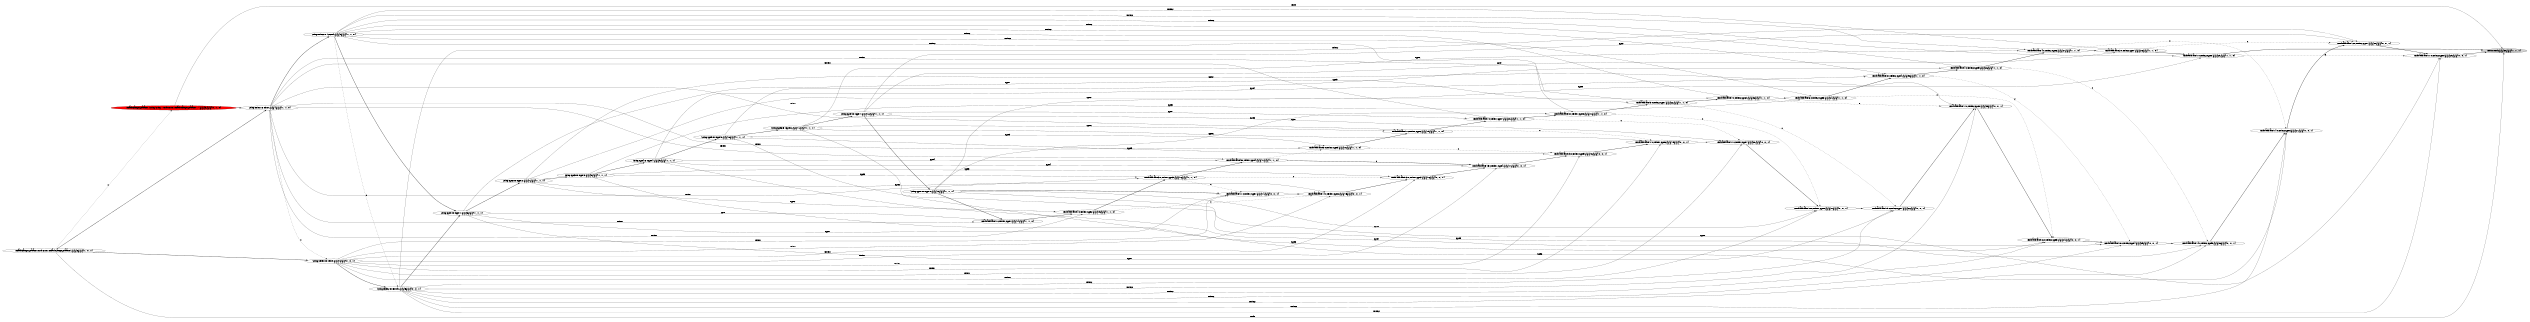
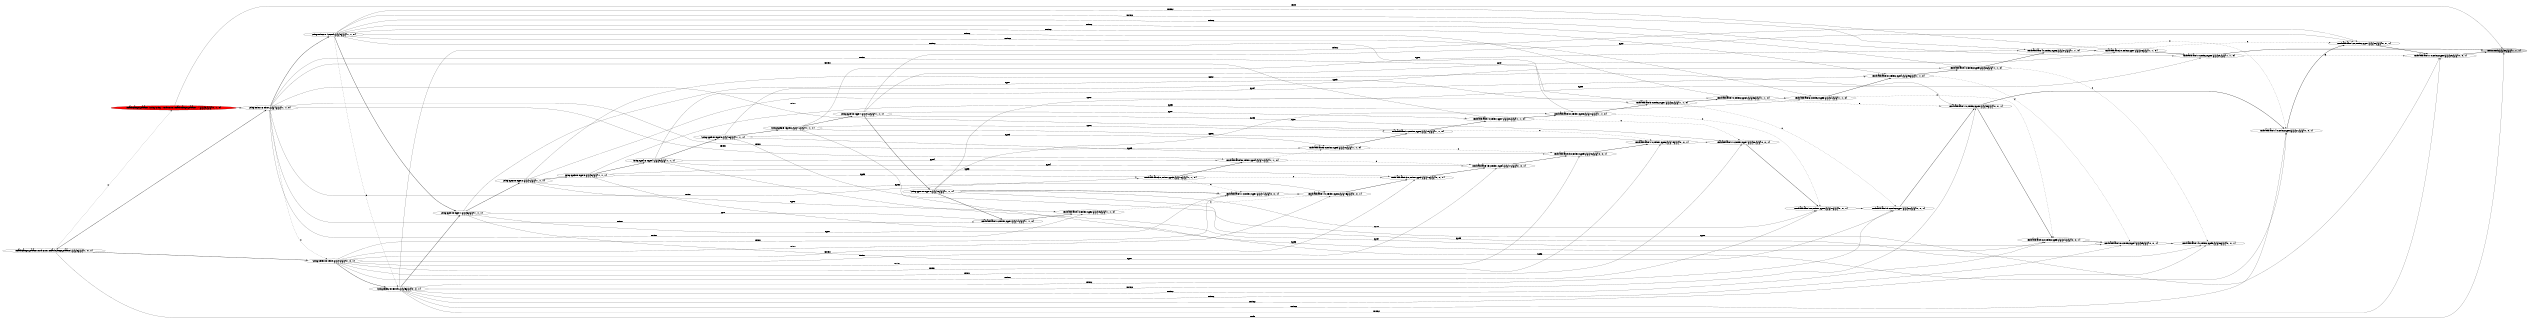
edge "result.addValue(5.0,series1,type4)@@@17@@@['1', '1', '0']" -> "result.addValue(15.0,series1,type4)@@@17@@@['0', '0', '1']": style bold -> dashed
edge "result.addValue(14.0,series2,type5)@@@26@@@['0', '0', '1']" -> "result.addValue(14.0,series2,type6)@@@27@@@['0', '0', '1']": now "result.addValue(17.0,series2,type2)@@@23@@@['0', '0', '1']" -> "result.addValue(14.0,series2,type6)@@@27@@@['0', '0', '1']"
edge "result.addValue(4.0,series1,type2)@@@15@@@['1', '1', '0']" -> "result.addValue(3.0,series1,type3)@@@16@@@['1', '1', '0']": removed
